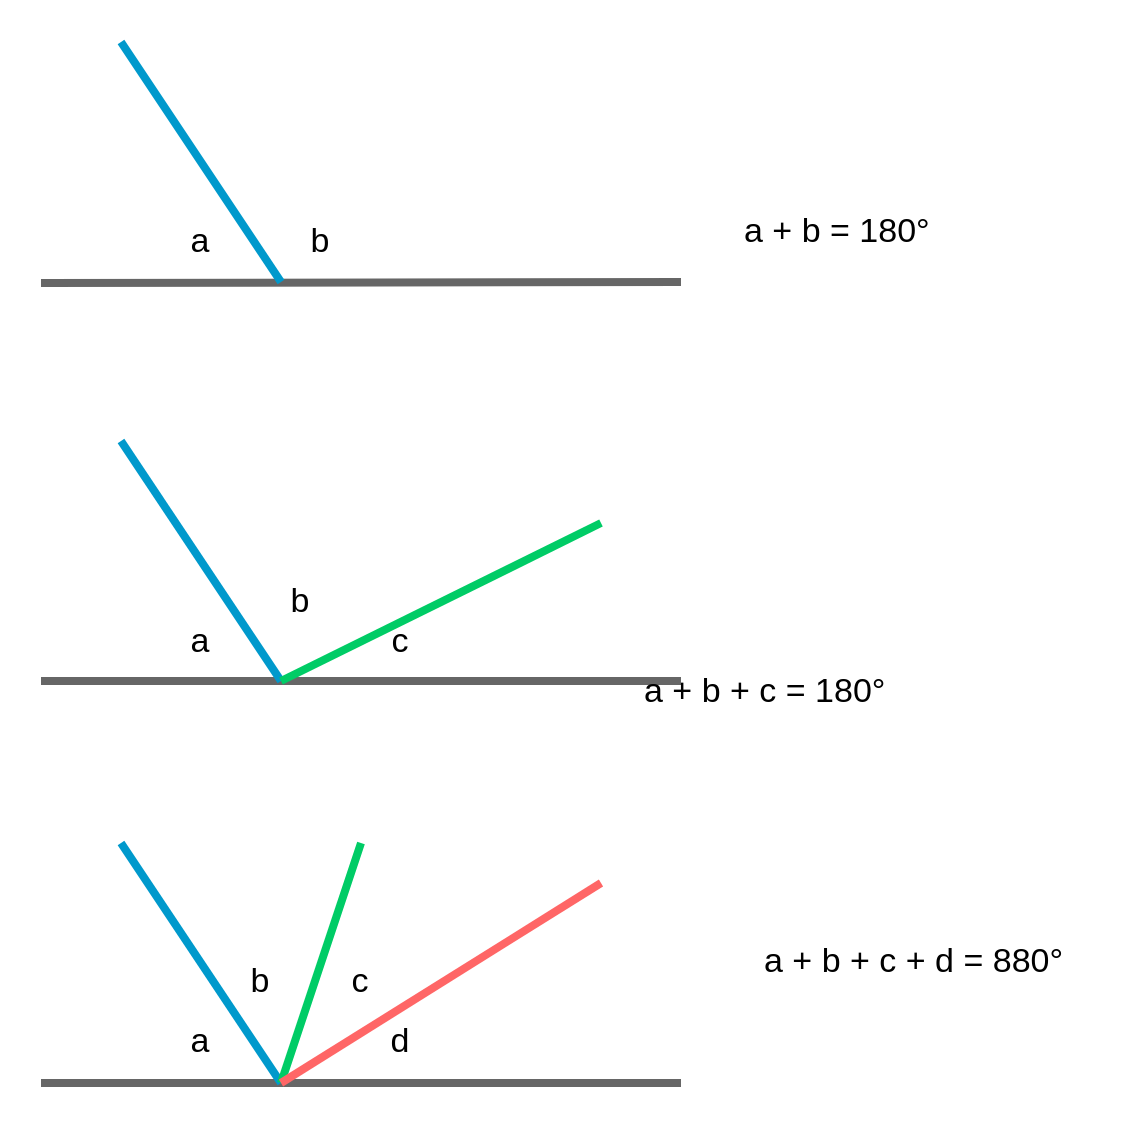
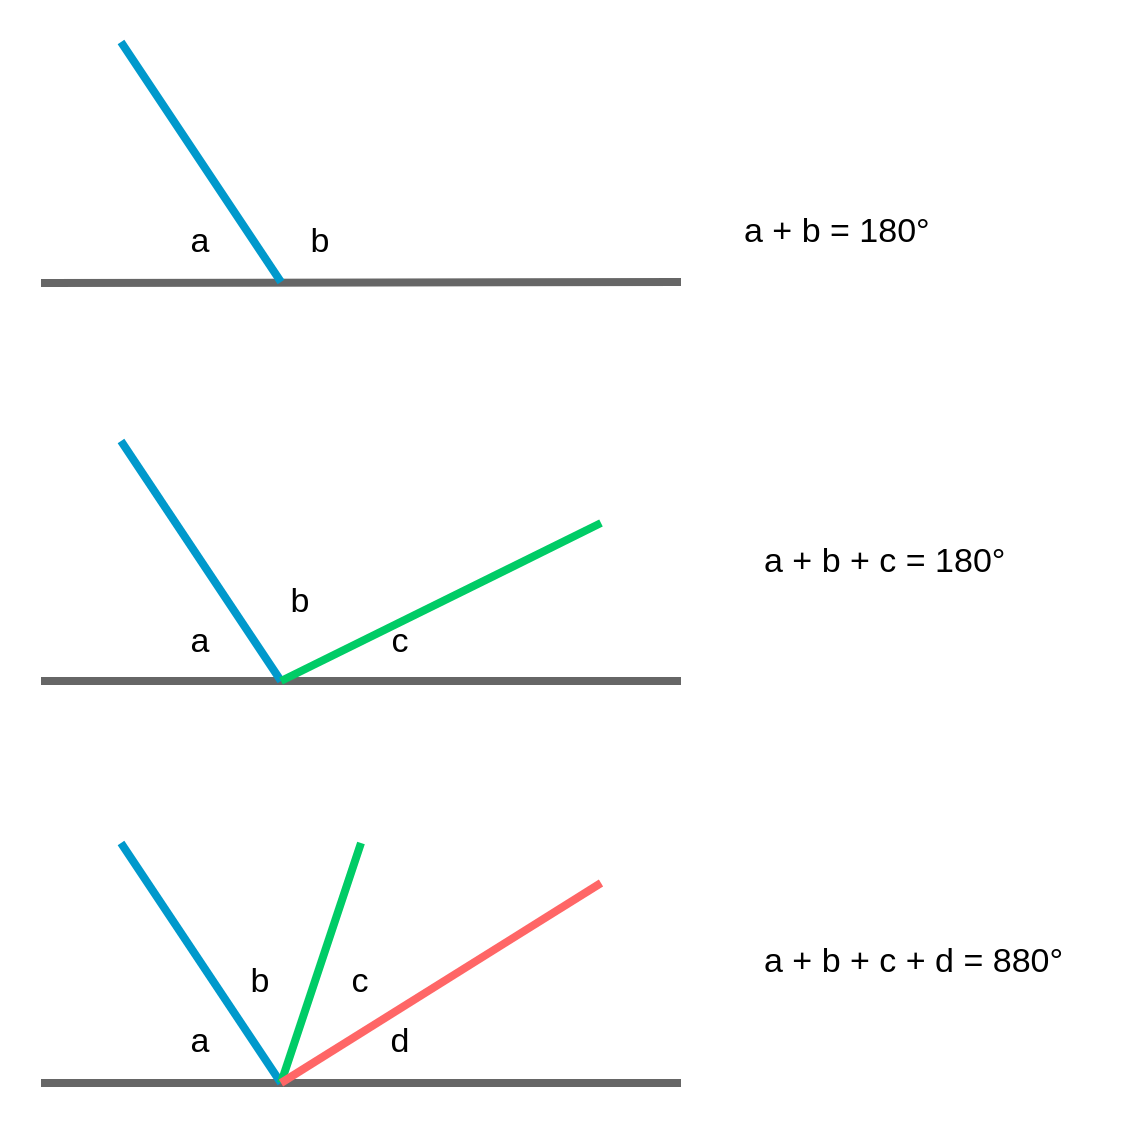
node "a + b + c = 180°": moved (801, 693) -> (921, 563)
